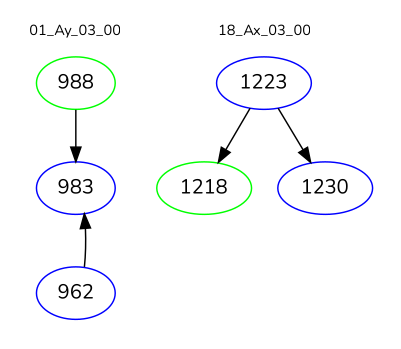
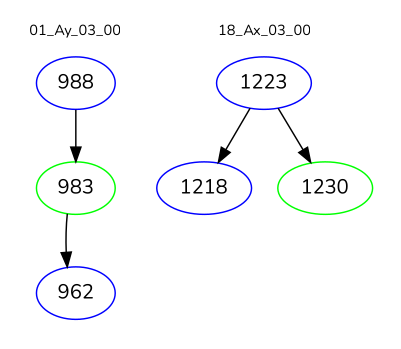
node "988": color green -> blue
node "983": color blue -> green
node "1218": color green -> blue
node "1230": color blue -> green
edge "962" -> "983": reversed
